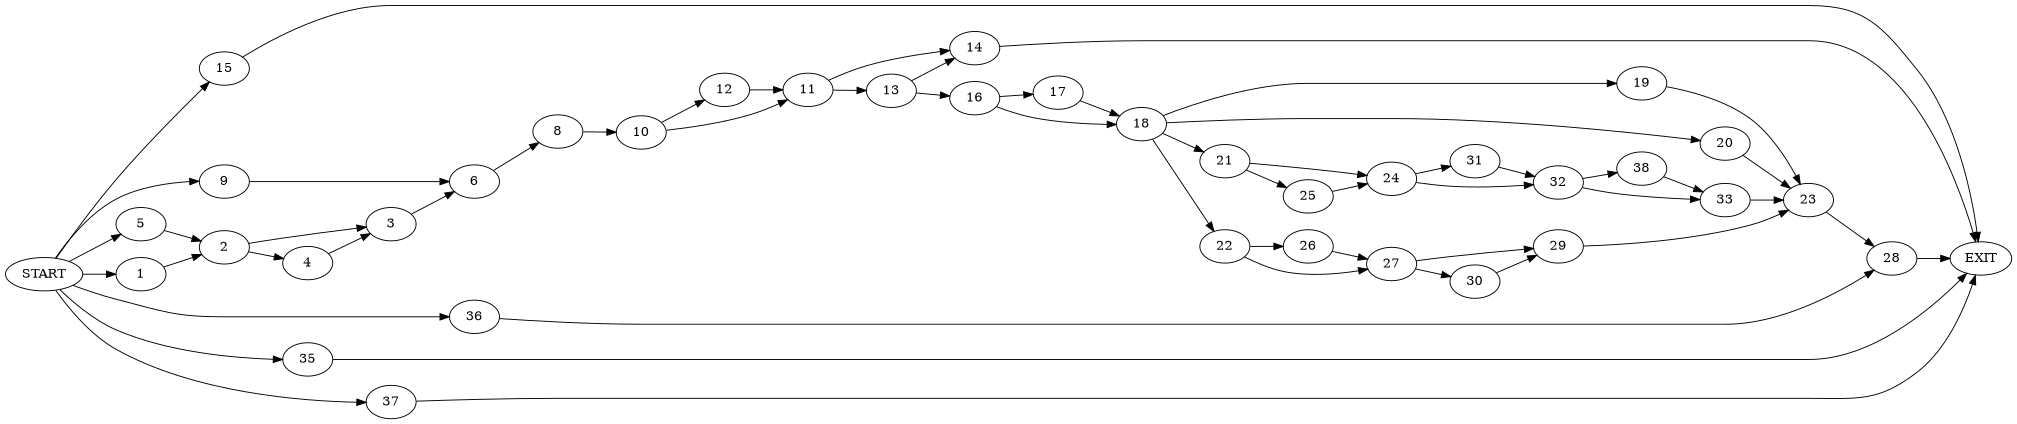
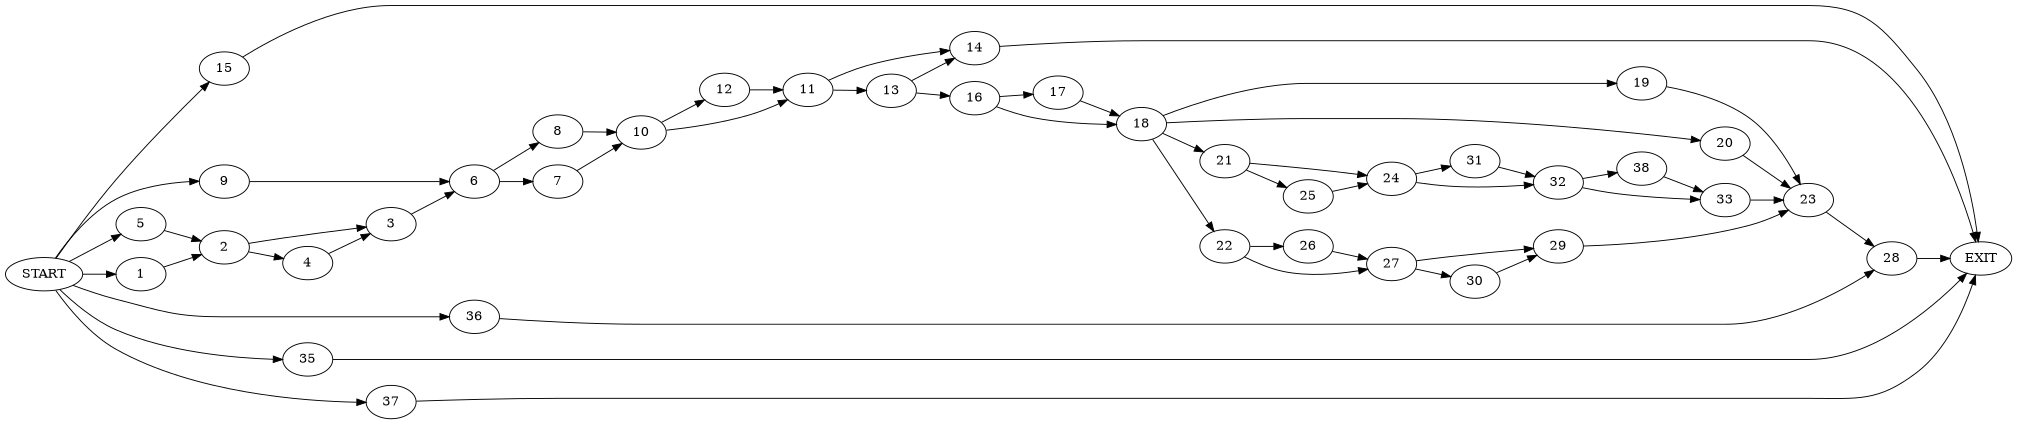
node "7": added
